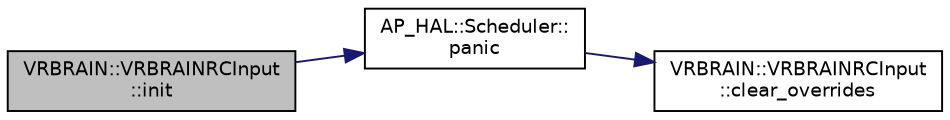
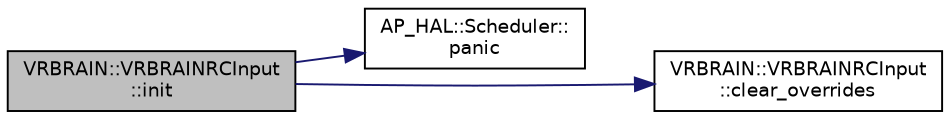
edge "AP_HAL::Scheduler:: panic" -> "VRBRAIN::VRBRAINRCInput ::clear_overrides": now "VRBRAIN::VRBRAINRCInput ::init" -> "VRBRAIN::VRBRAINRCInput ::clear_overrides"
